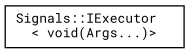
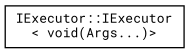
node "Signals::IExecutor < void(Args...)>": label "Signals::IExecutor < void(Args...)>" -> "IExecutor::IExecutor < void(Args...)>"
